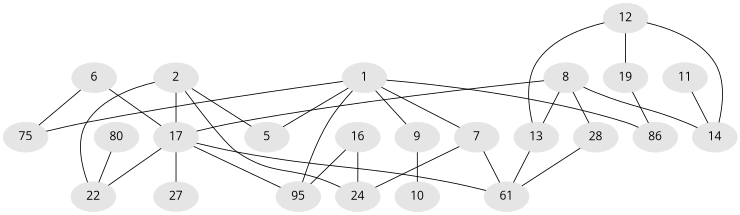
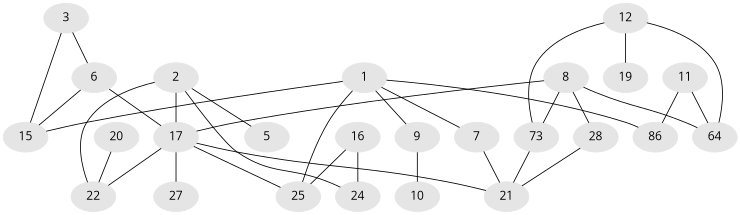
node "3": added
edge "19" -- "86": now "11" -- "86"
edge "1" -- "5": removed
node "75": label "75" -> "15"
node "80": label "80" -> "20"
node "13": label "13" -> "73"
node "14": label "14" -> "64"
edge "7" -- "24": removed
node "95": label "95" -> "25"
node "61": label "61" -> "21"
